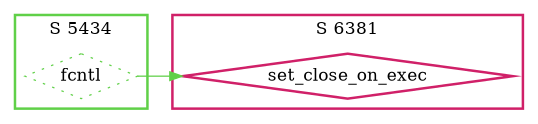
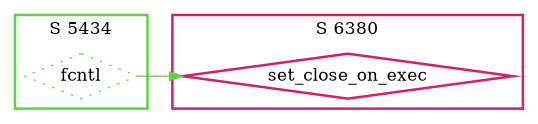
cluster "S 6381": label "S 6381" -> "S 6380"
